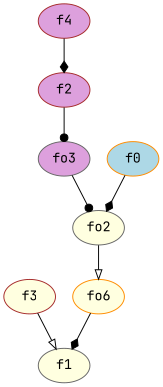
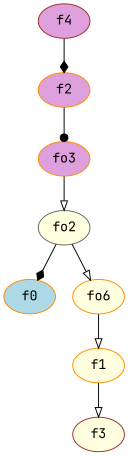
node "f2": color brown -> darkorange
node "fo3": color gray40 -> darkorange
edge "f0" -> "fo2": reversed
edge "fo3" -> "fo2": arrowhead dot -> onormal
edge "fo6" -> "f1": arrowhead diamond -> onormal
edge "f3" -> "f1": reversed
node "f1": color gray40 -> darkorange
